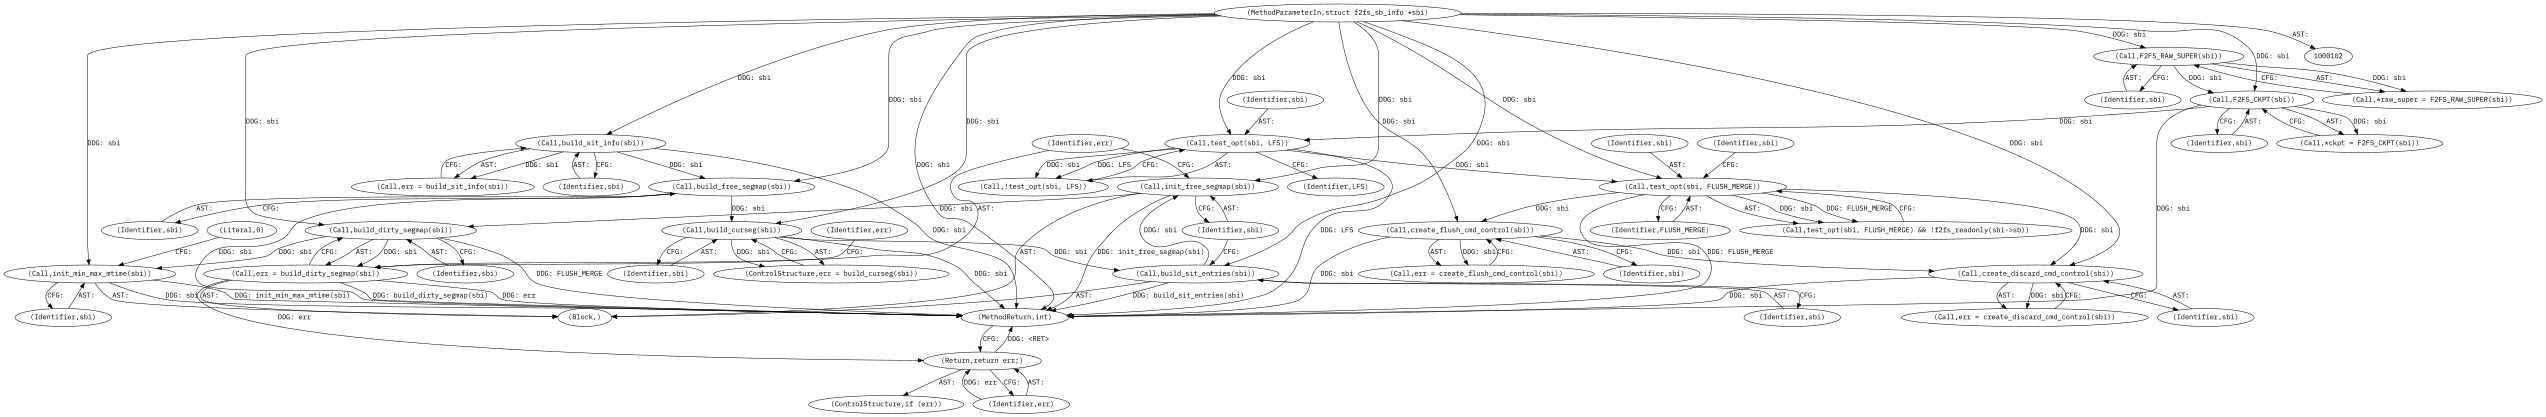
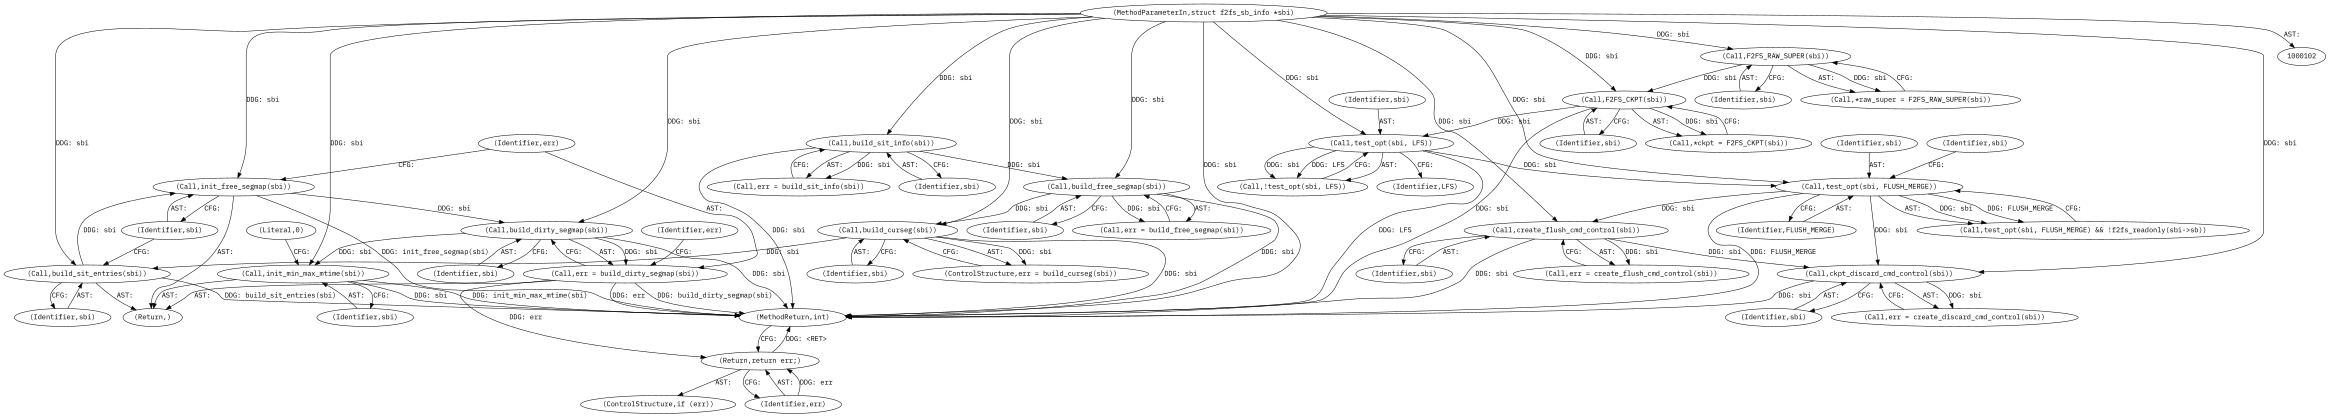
node "(Call,err = build_free_segmap(sbi))": added
edge "(Call,build_dirty_segmap(sbi))" -> "(MethodReturn,int)": label "DDG: FLUSH_MERGE" -> "DDG: sbi"
node "(Call,create_discard_cmd_control(sbi))": label "(Call,create_discard_cmd_control(sbi))" -> "(Call,ckpt_discard_cmd_control(sbi))"
node "(Block,)": label "(Block,)" -> "(Return,)"
